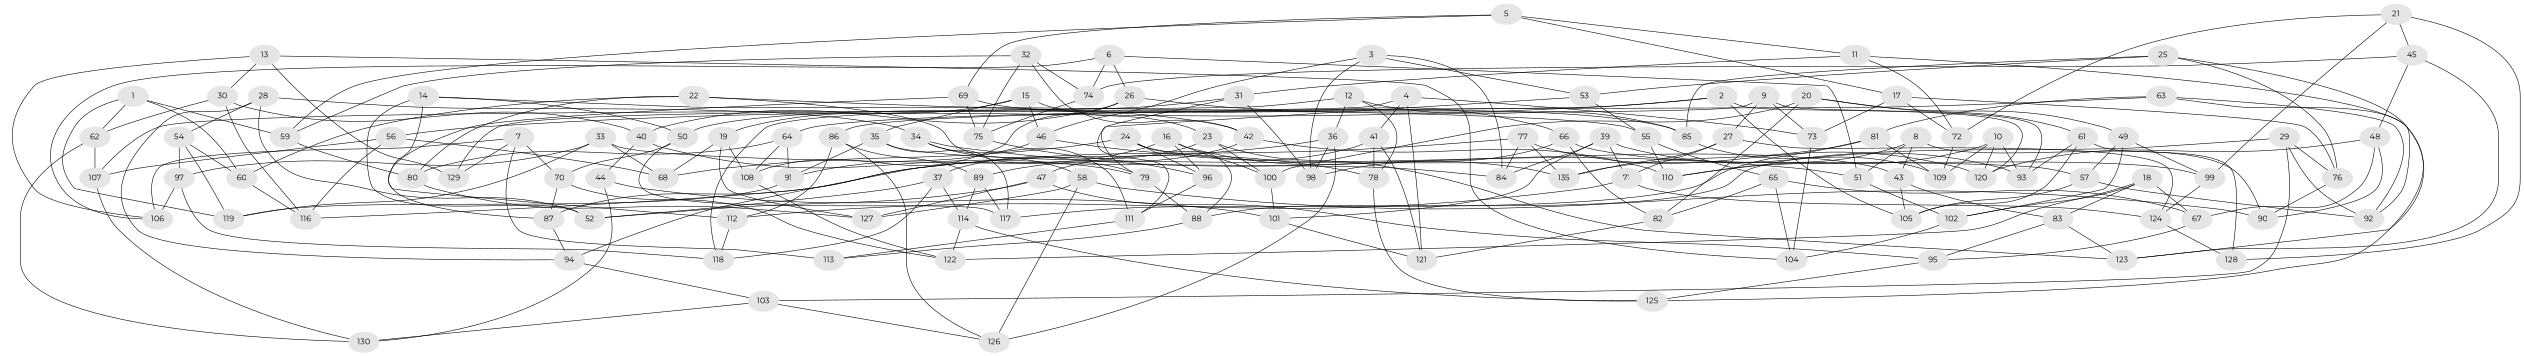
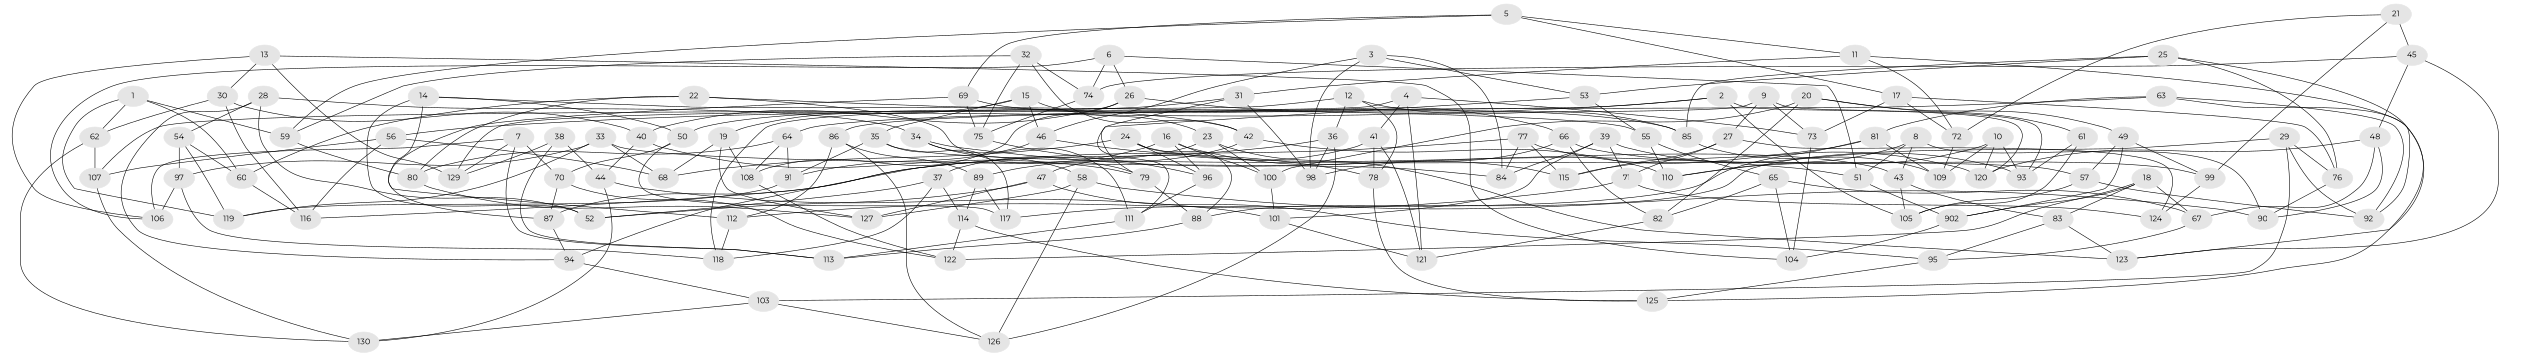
node "38": added
node "135": label "135" -> "115"
node "102": label "102" -> "902"
node "128": removed
